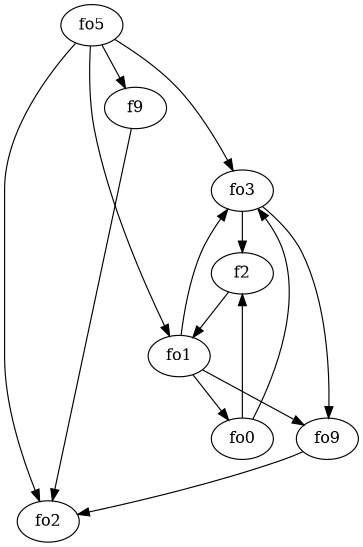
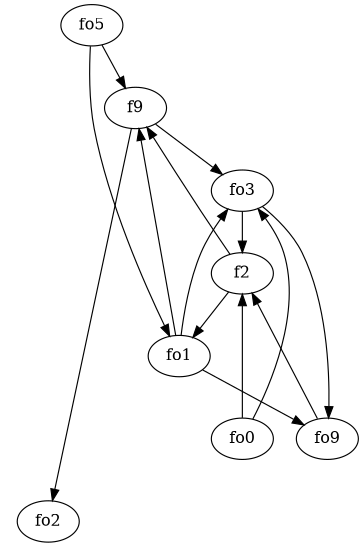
edge "fo5" -> "fo3": now "f9" -> "fo3"
edge "f2" -> "f9": added
edge "fo5" -> "fo2": removed
edge "fo1" -> "fo0": now "fo1" -> "f9"
edge "fo9" -> "fo2": now "fo9" -> "f2"
